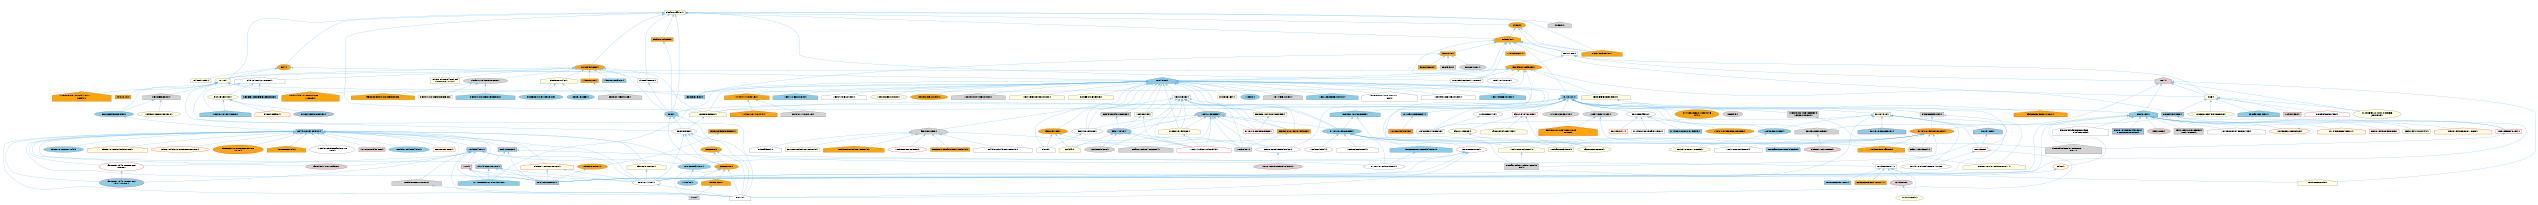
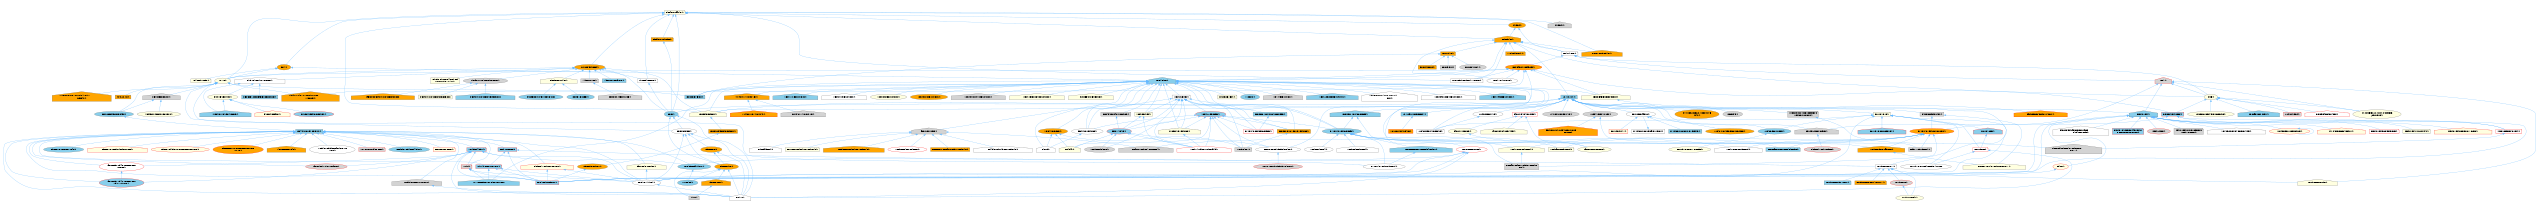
edge "ReserveScheduler.h" -> "Thread.h": removed
node "VideoSource.h": fillcolor orange -> lightgrey
node "SparseDynamicPointOctree3.h": fillcolor lightyellow -> skyblue
edge "CoreUObject.h" -> "CoreSharedPCH.h": now "CoreUObjectSharedPCH.h" -> "CoreSharedPCH.h"
edge "SynthComponentGranulator.h" -> "SampleBufferIO.h": reversed
node "GeometrySet.h": label "GeometrySet.h" -> "MarchingCubes.h"
